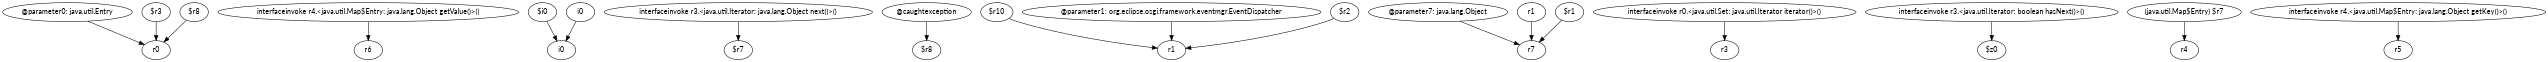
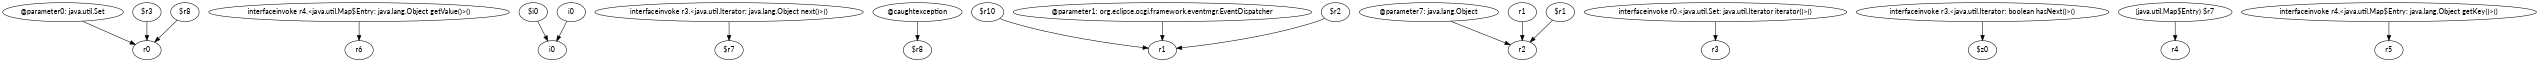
node "@parameter0: java.util.Entry": label "@parameter0: java.util.Entry" -> "@parameter0: java.util.Set"
node "r7": label "r7" -> "r2"
